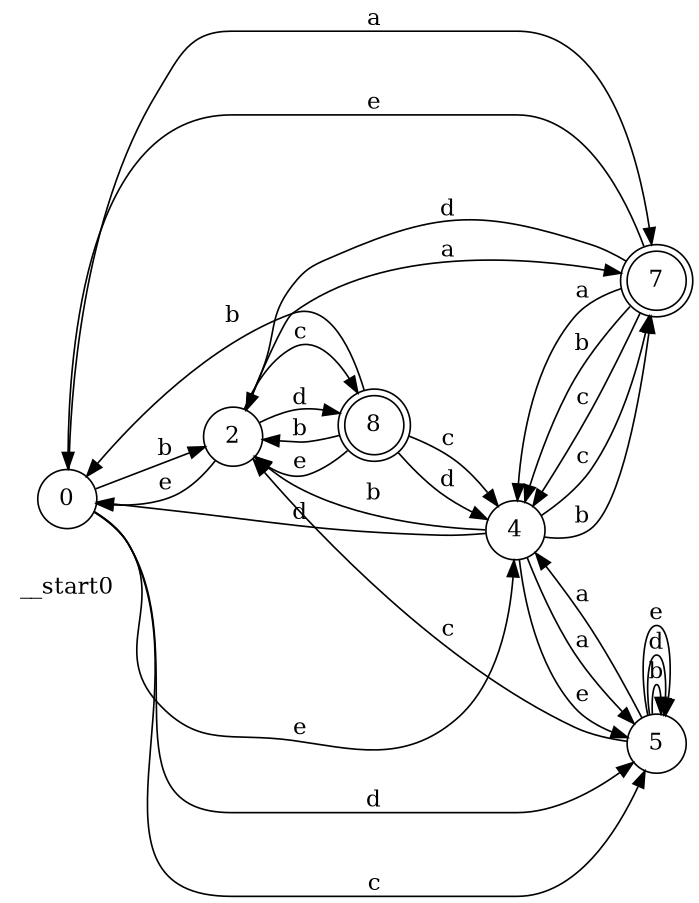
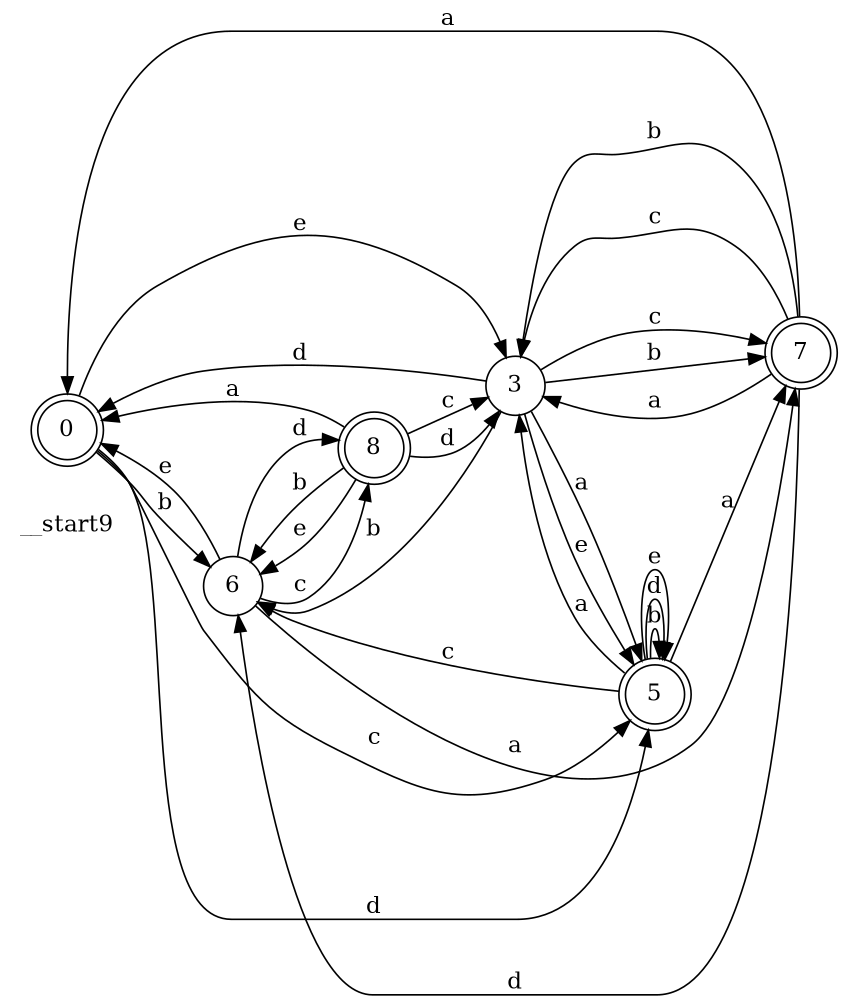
edge "0" -> "7": now "5" -> "7"
edge "7" -> "0": label "e" -> "a"
edge "8" -> "0": label "b" -> "a"
node "2": label "2" -> "6"
node "0": shape circle -> doublecircle
node "4": label "4" -> "3"
node "__start0": label "__start0" -> "__start9"
node "5": shape circle -> doublecircle
